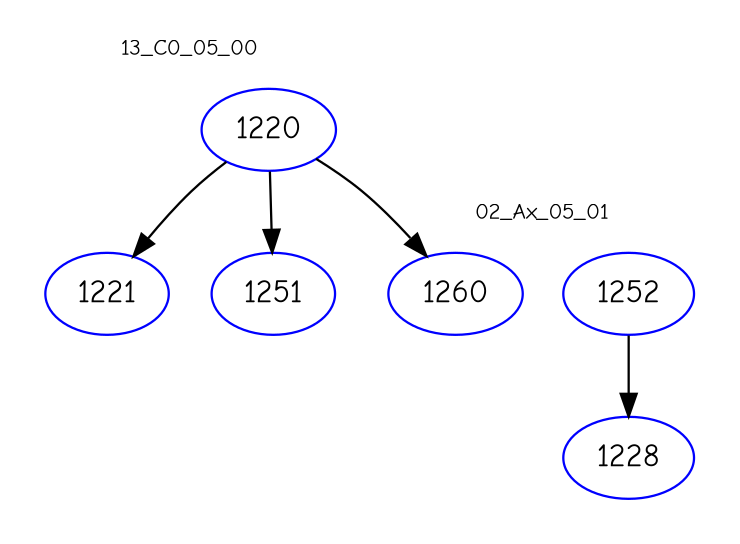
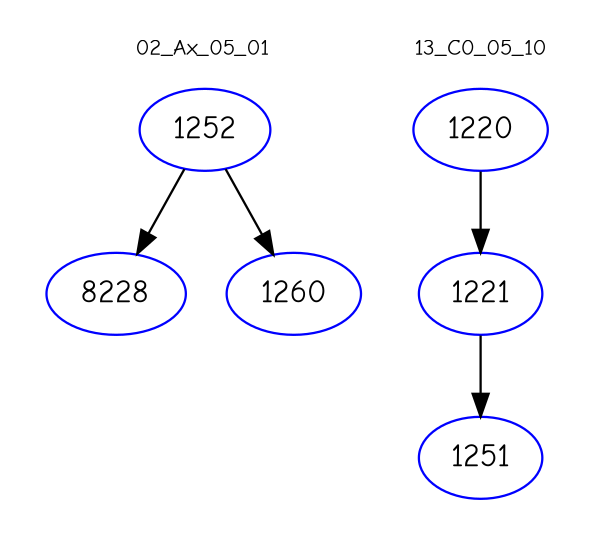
cluster "13_C0_05_00": label "13_C0_05_00" -> "13_C0_05_10"
edge "1220" -> "1251": now "1221" -> "1251"
edge "1220" -> "1260": now "1252" -> "1260"
node "1228": label "1228" -> "8228"
